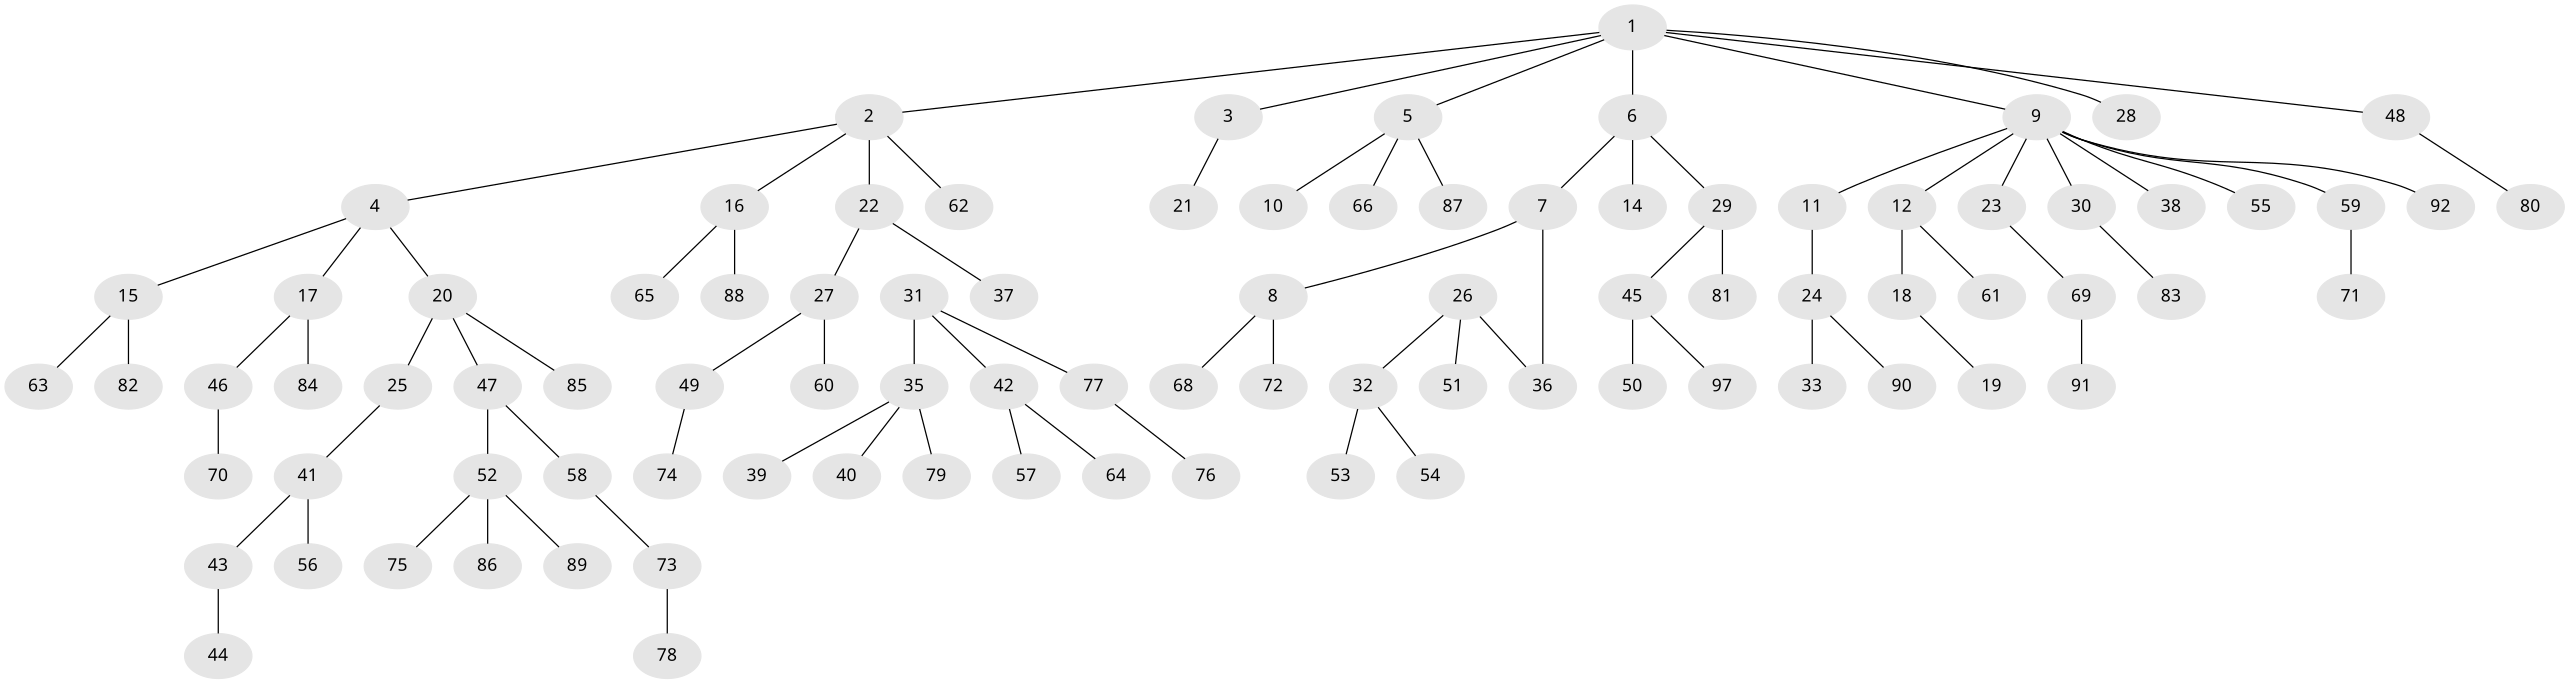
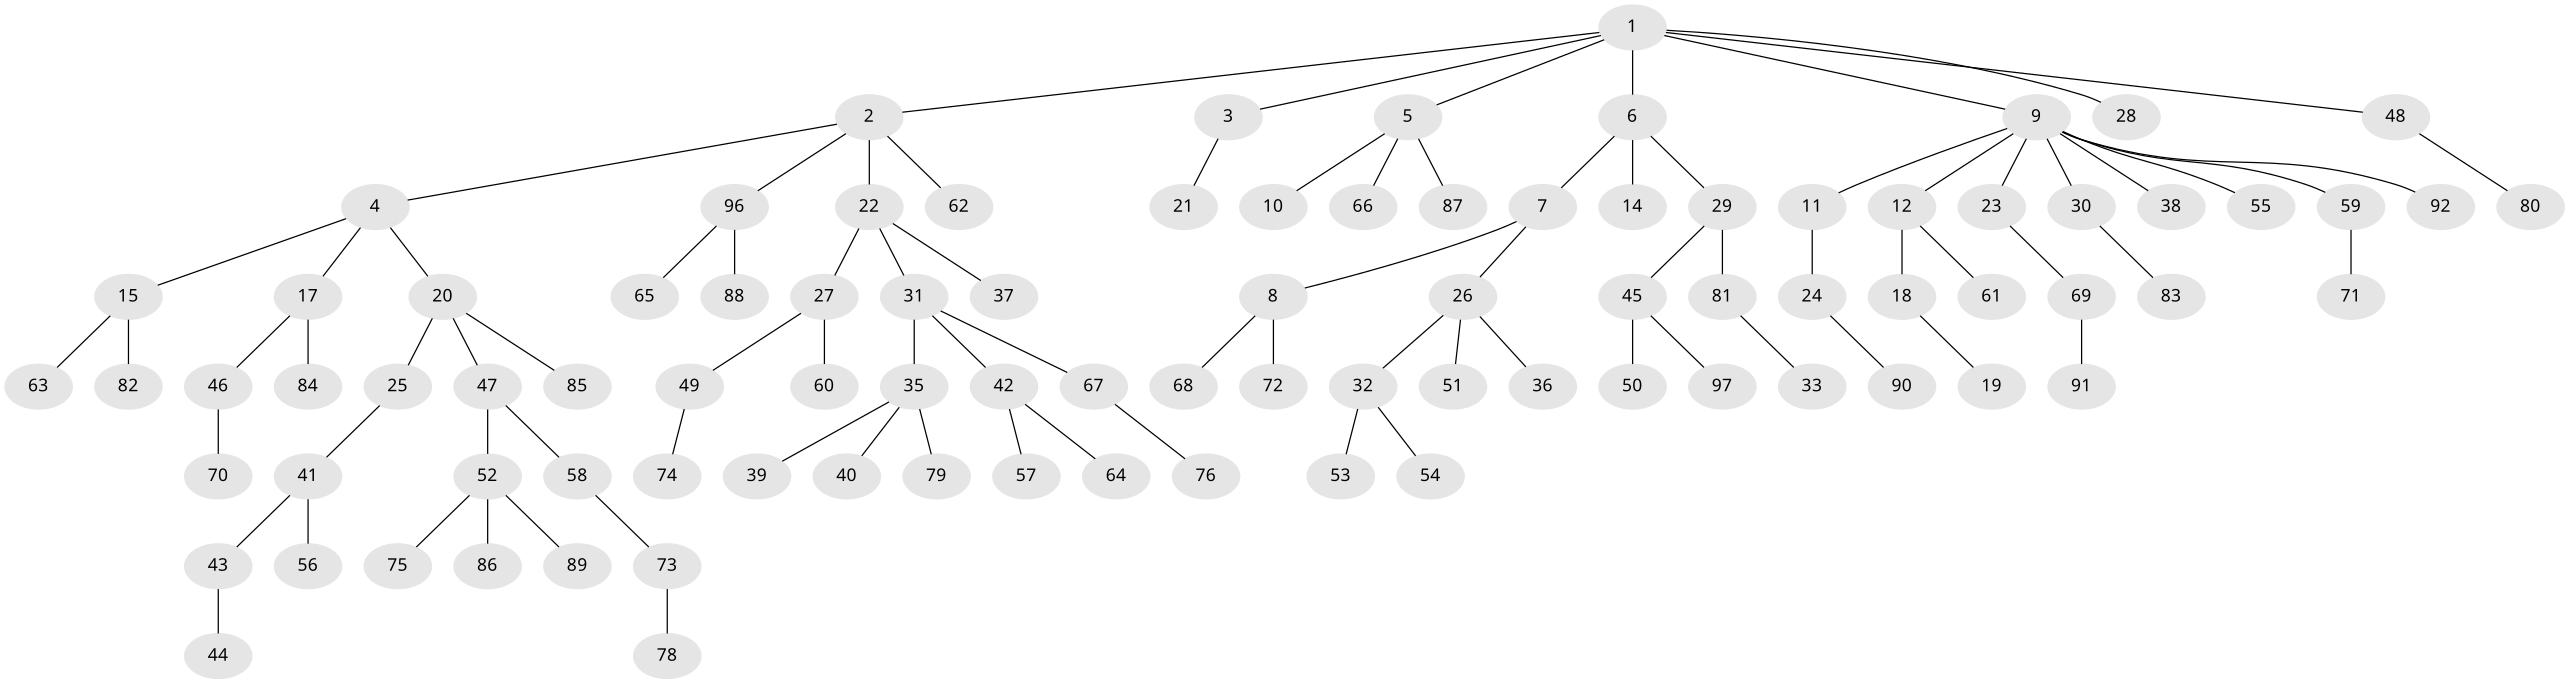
node "16": label "16" -> "96"
edge "22" -- "31": added
edge "7" -- "36": now "7" -- "26"
edge "24" -- "33": now "81" -- "33"
node "77": label "77" -> "67"
